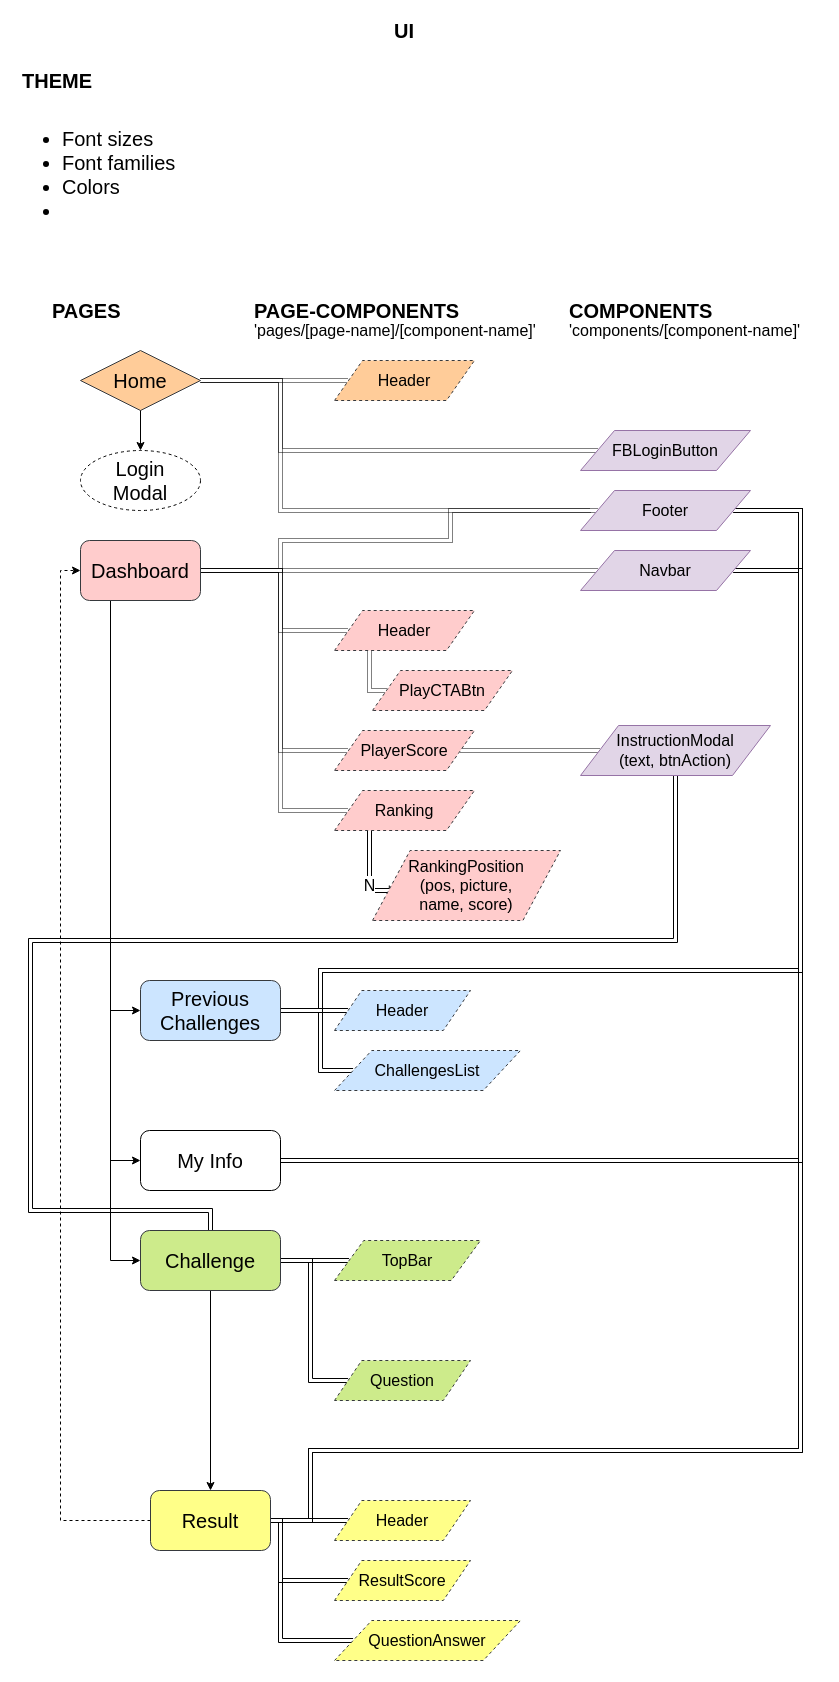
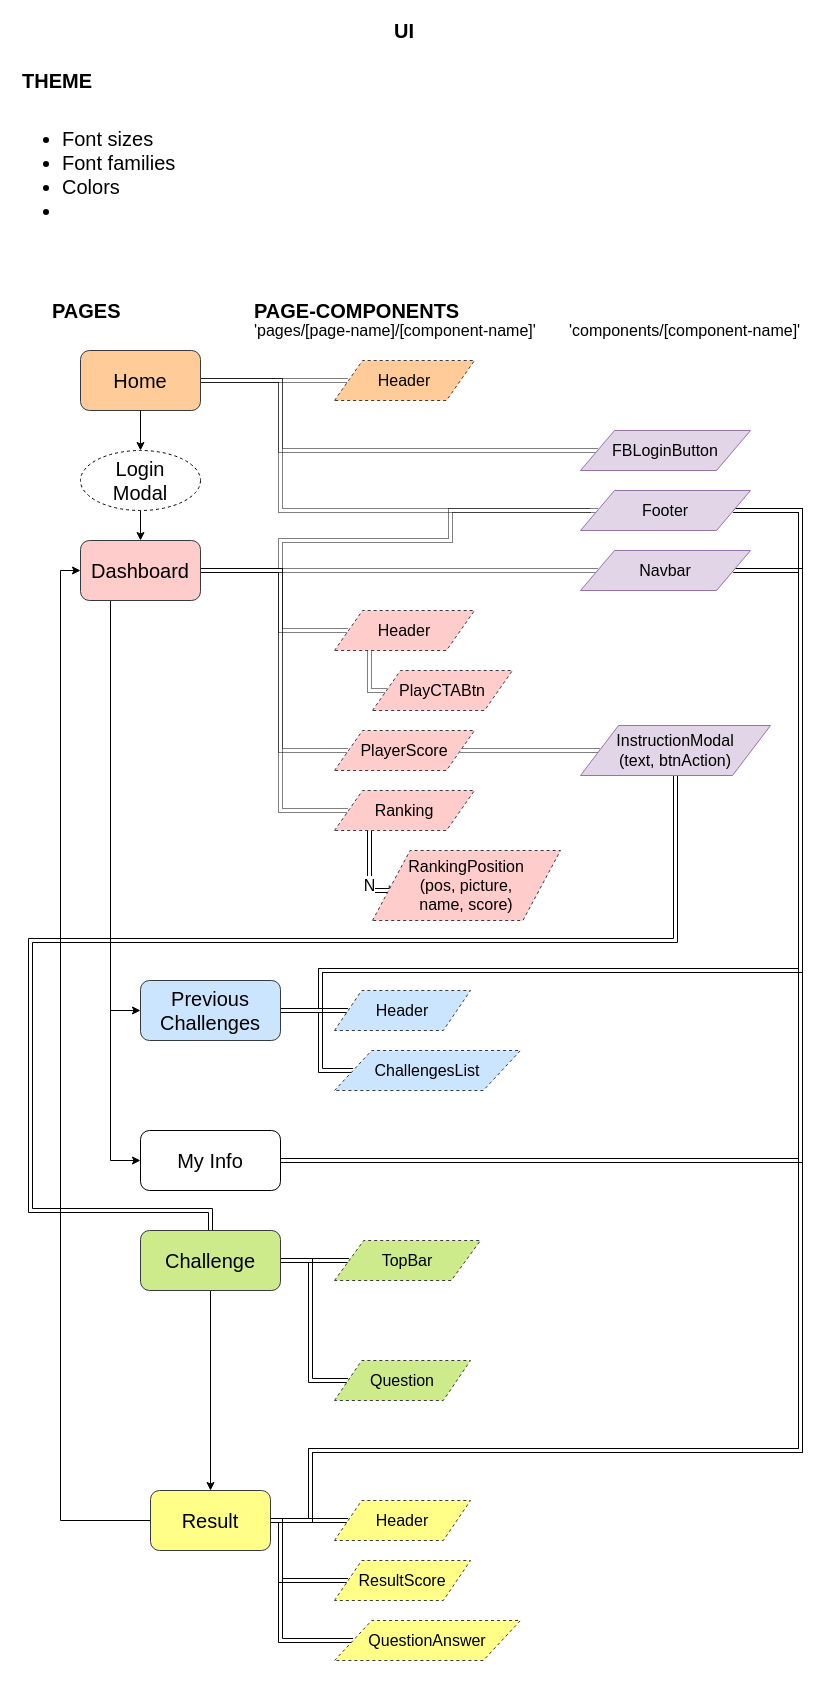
node "COMPONENTS": removed
node "Home": shape diamond -> rounded rectangle
edge "Login Modal" -> "Dashboard": added
edge "Result" -> "Dashboard": style dashed -> solid
edge "Dashboard" -> "Challenge": removed
